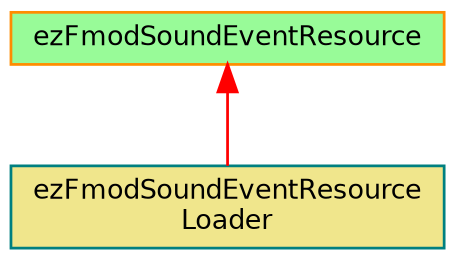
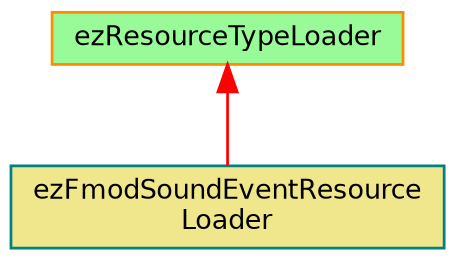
node "ezFmodSoundEventResource": label "ezFmodSoundEventResource" -> "ezResourceTypeLoader"
